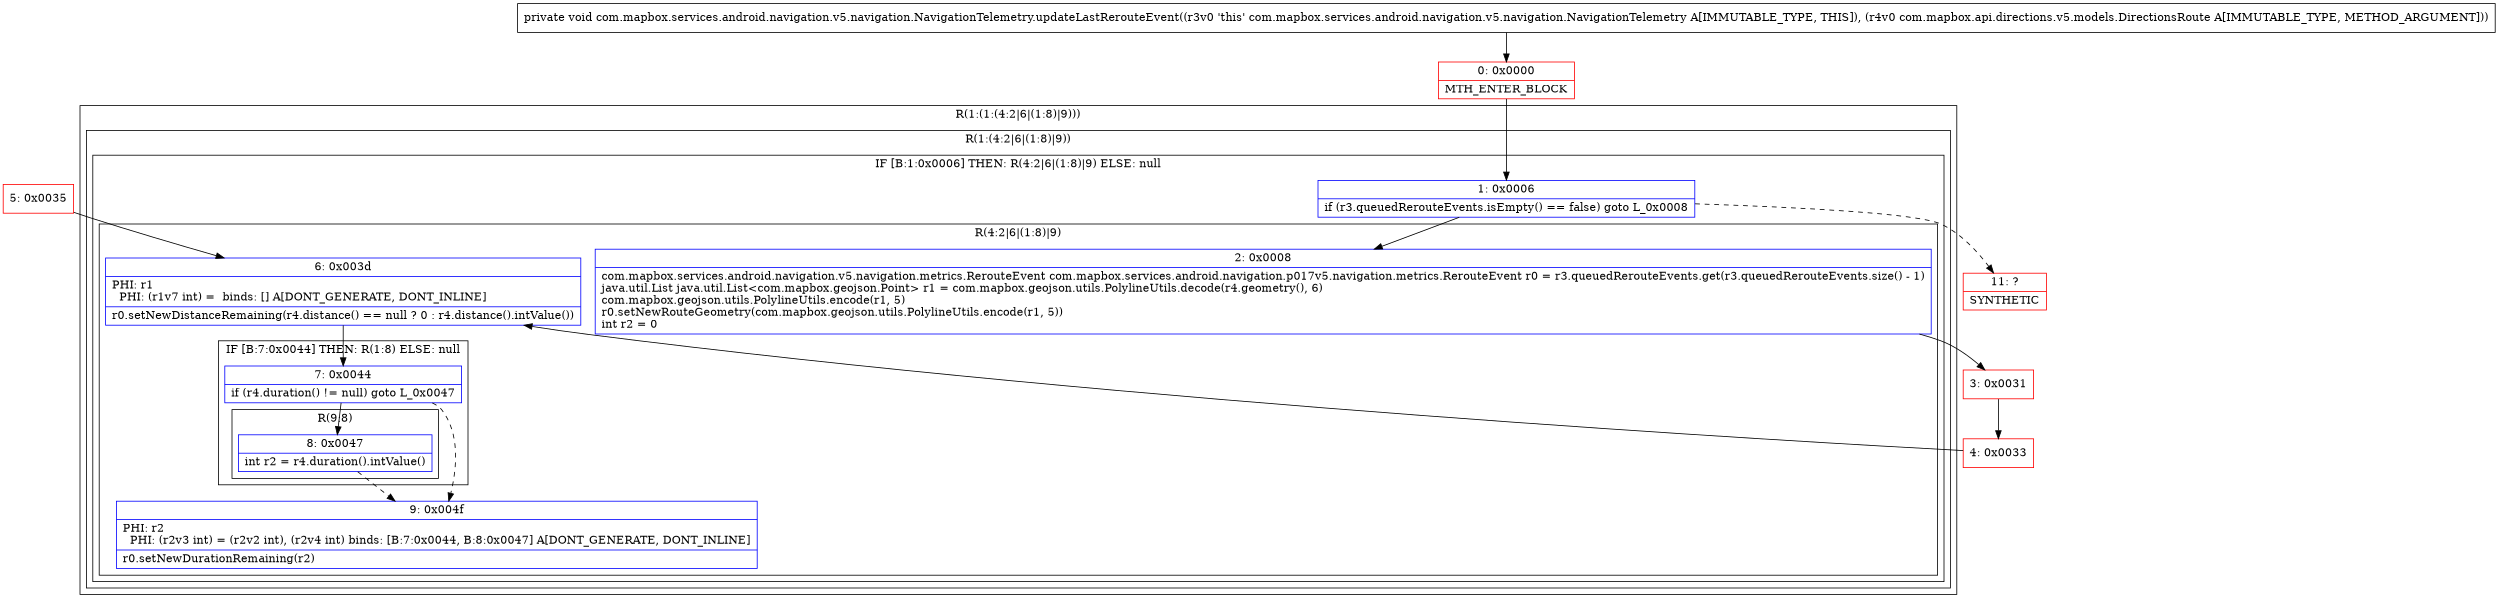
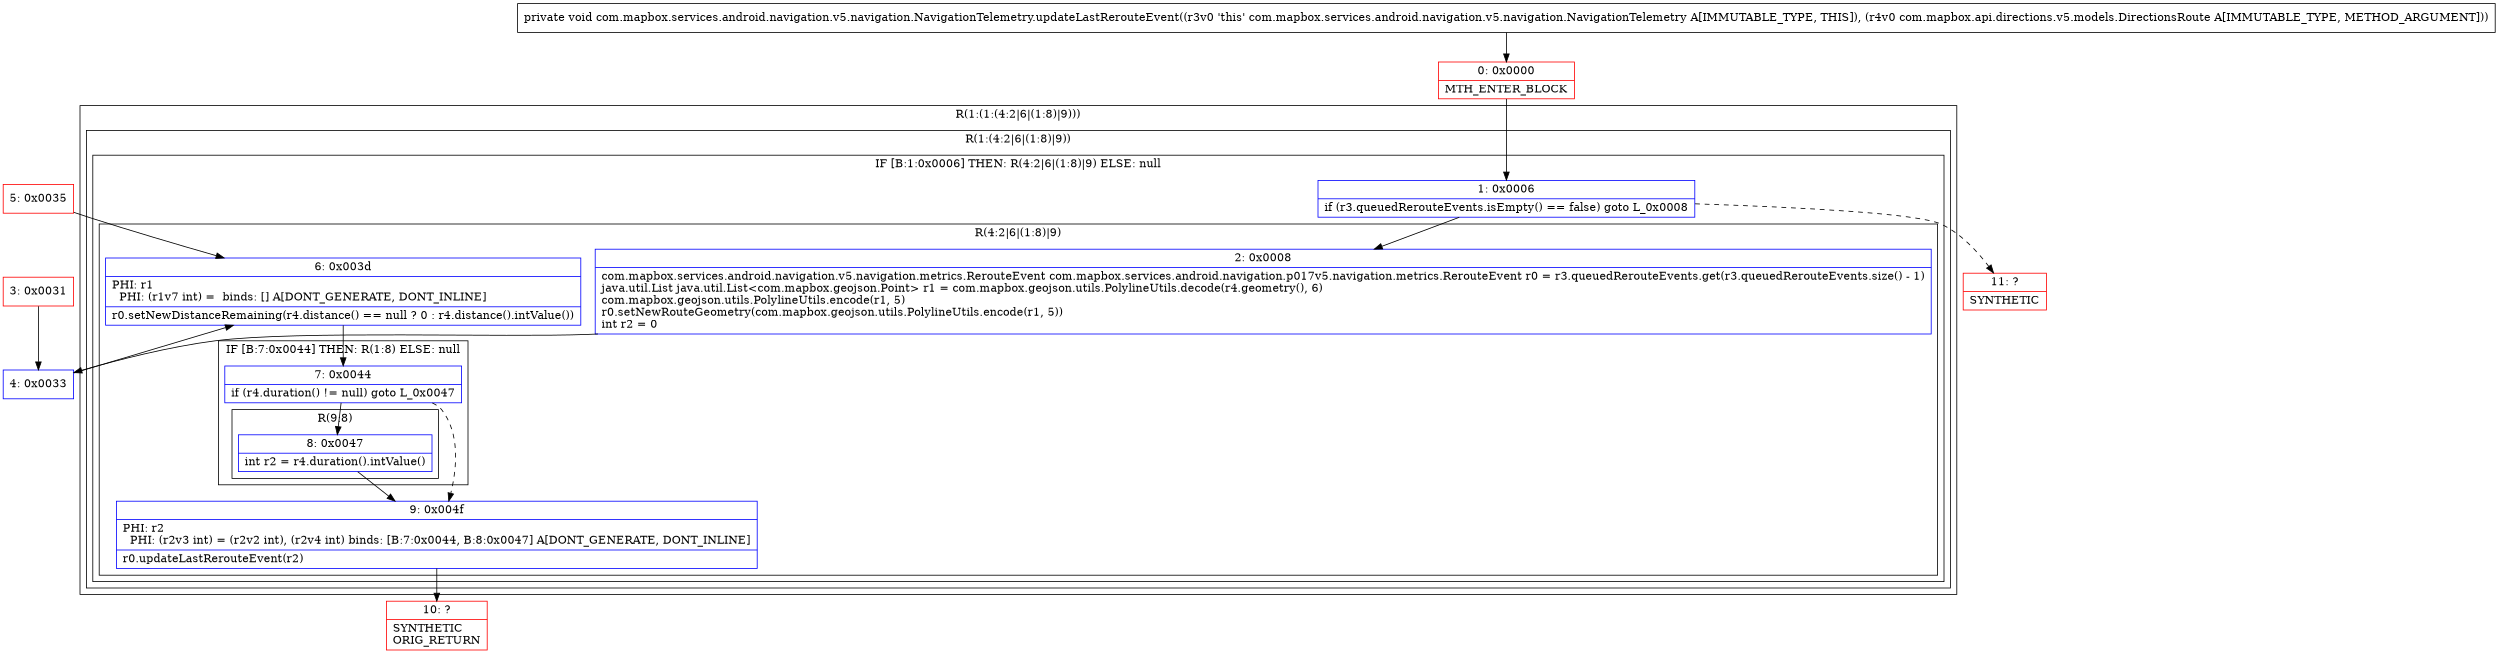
edge "2: 0x0008" -> "3: 0x0031": now "2: 0x0008" -> "4: 0x0033"
node "4: 0x0033": color red -> blue
edge "8: 0x0047" -> "9: 0x004f": style dashed -> solid
node "9: 0x004f": text "r0.setNewDurationRemaining(r2)" -> "r0.updateLastRerouteEvent(r2)"
node "10: ?": added
